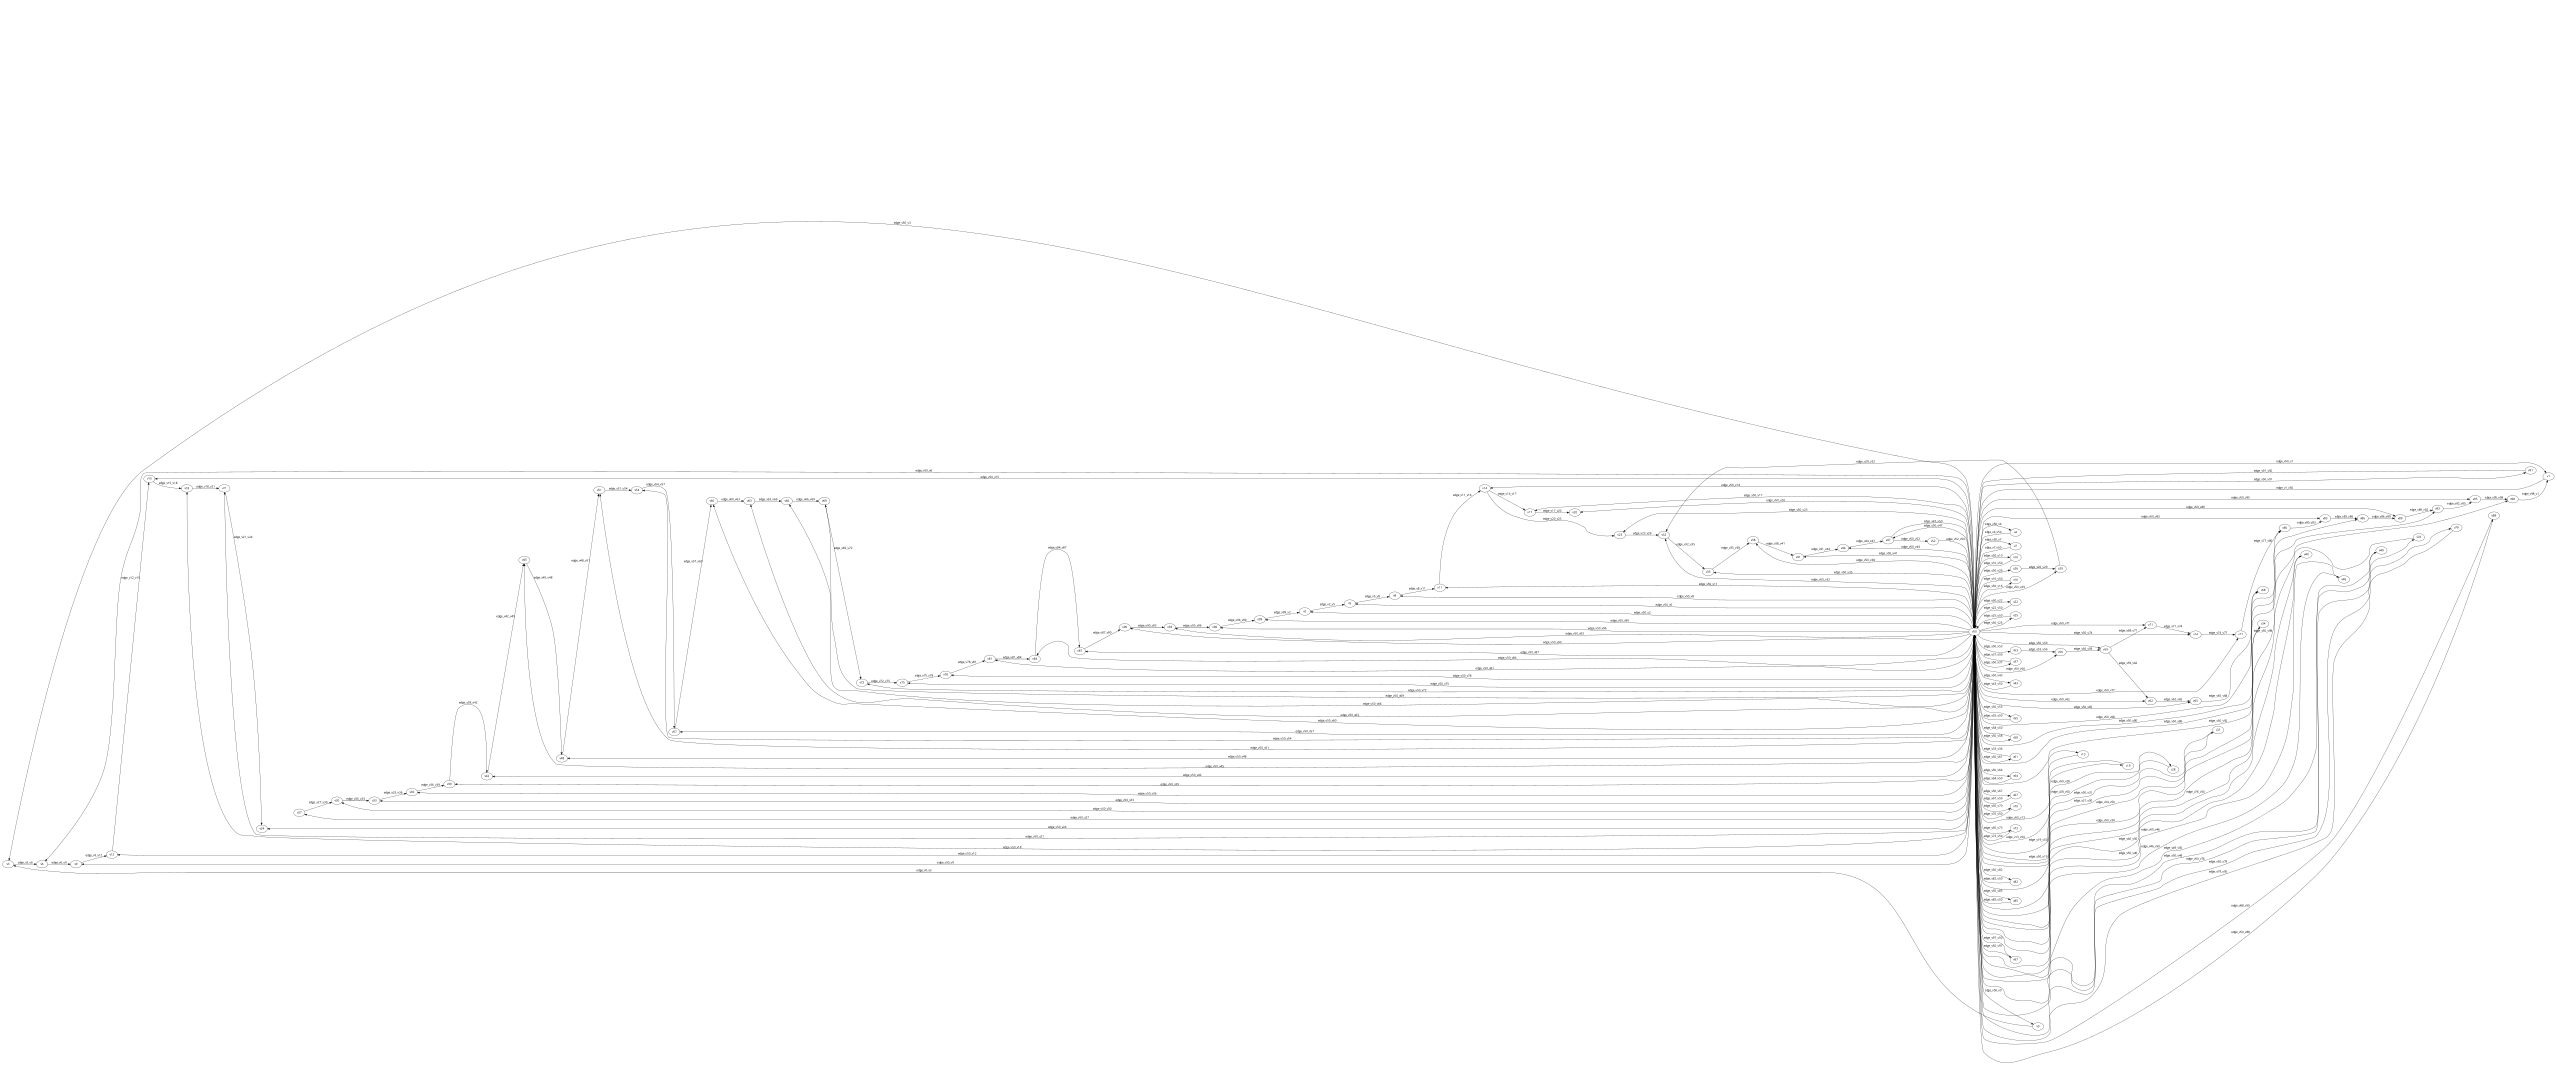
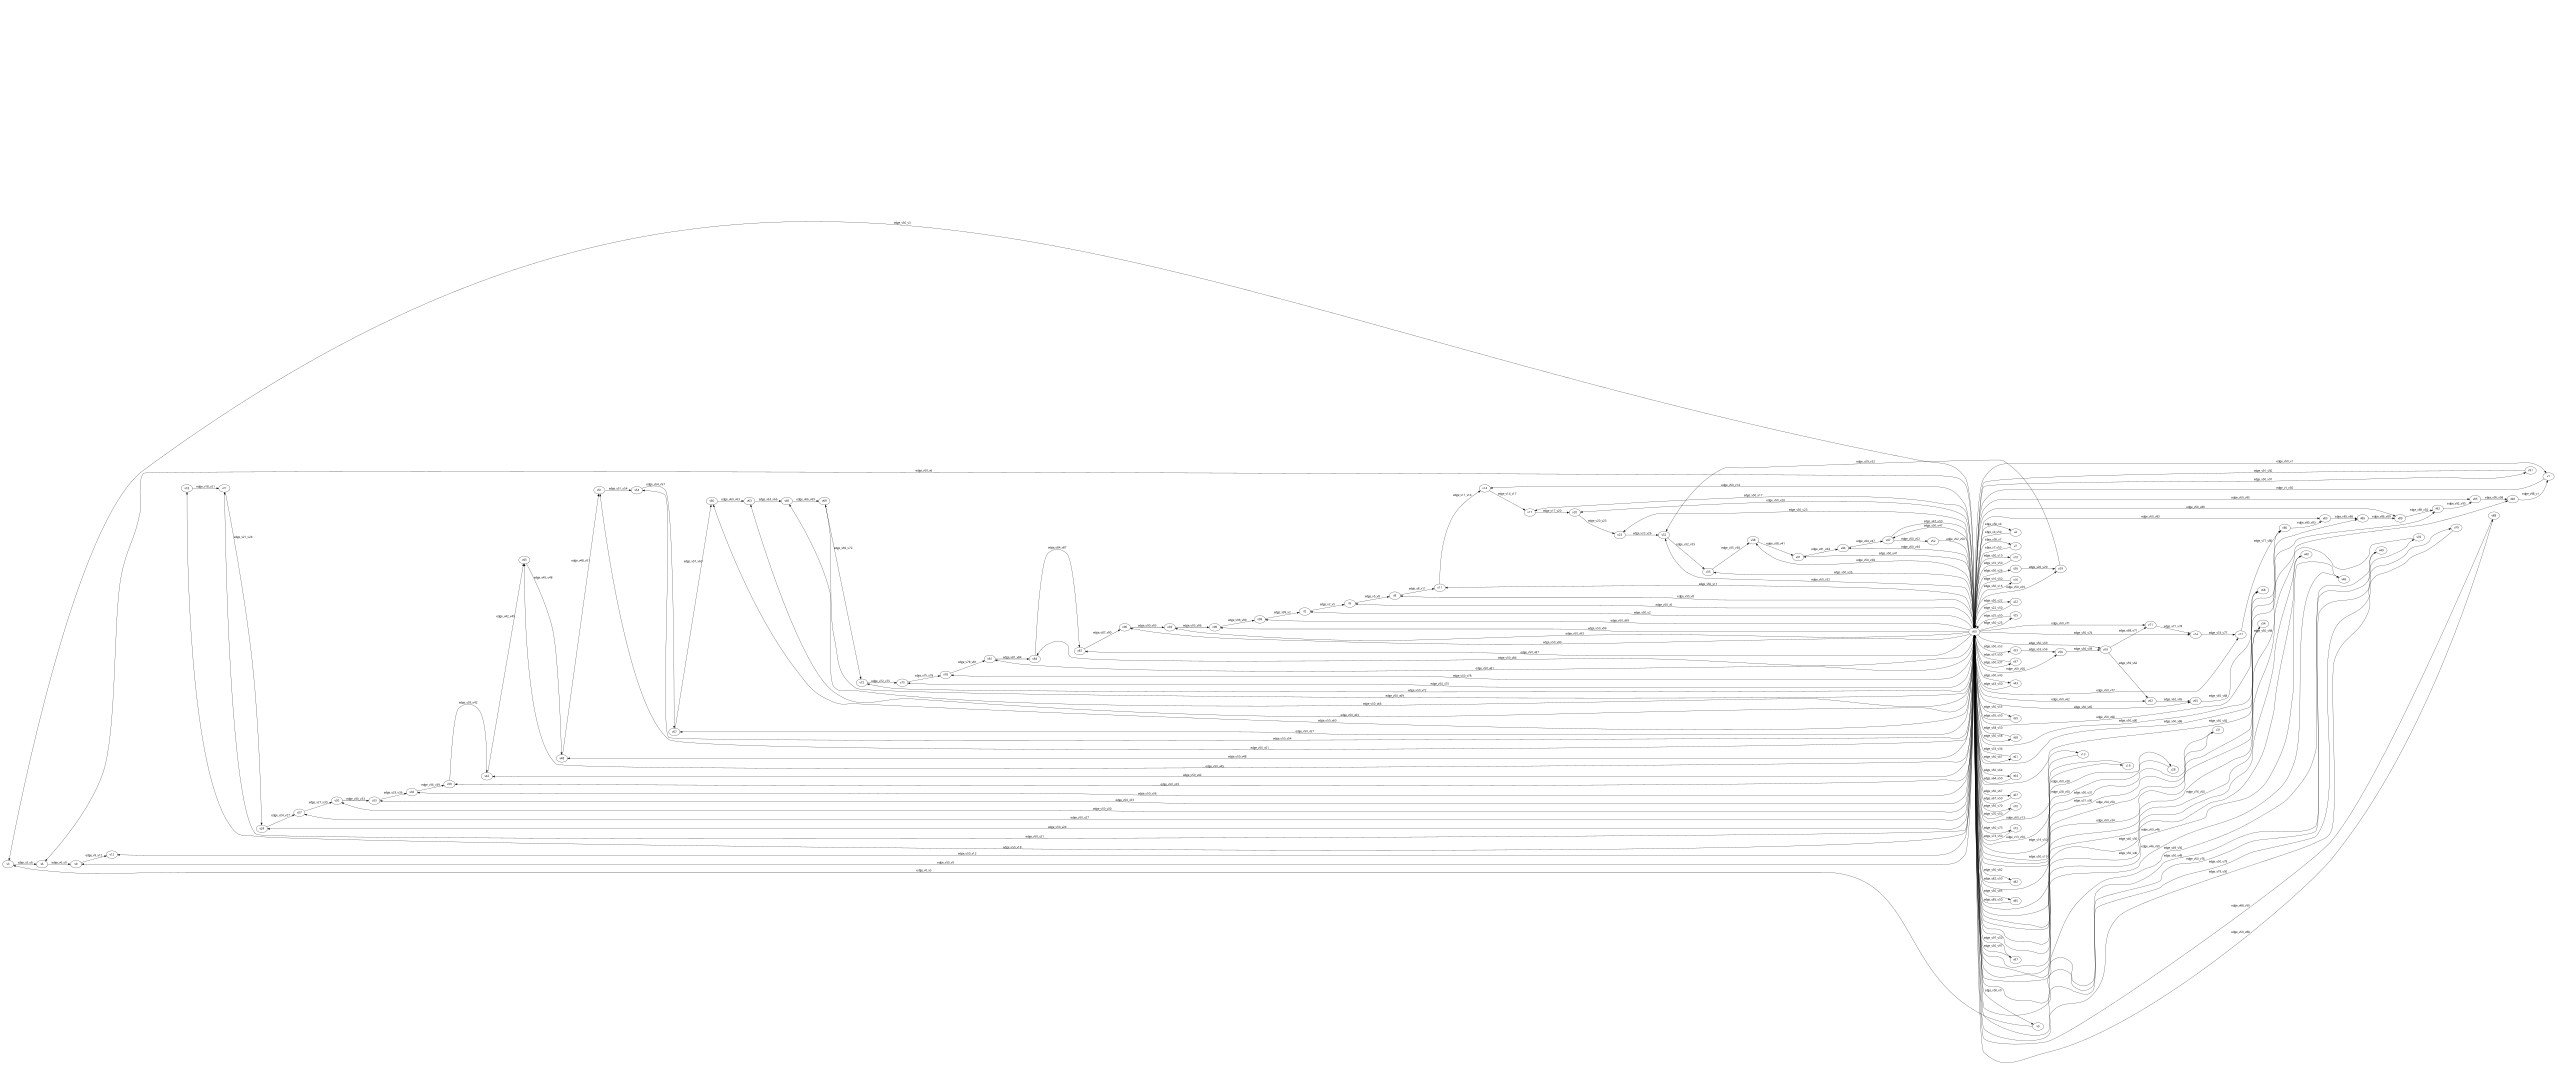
node "v15": removed
edge "v14" -> "v23": now "v20" -> "v23"
edge "v24" -> "v27": added, label "edge_v24_v27"
